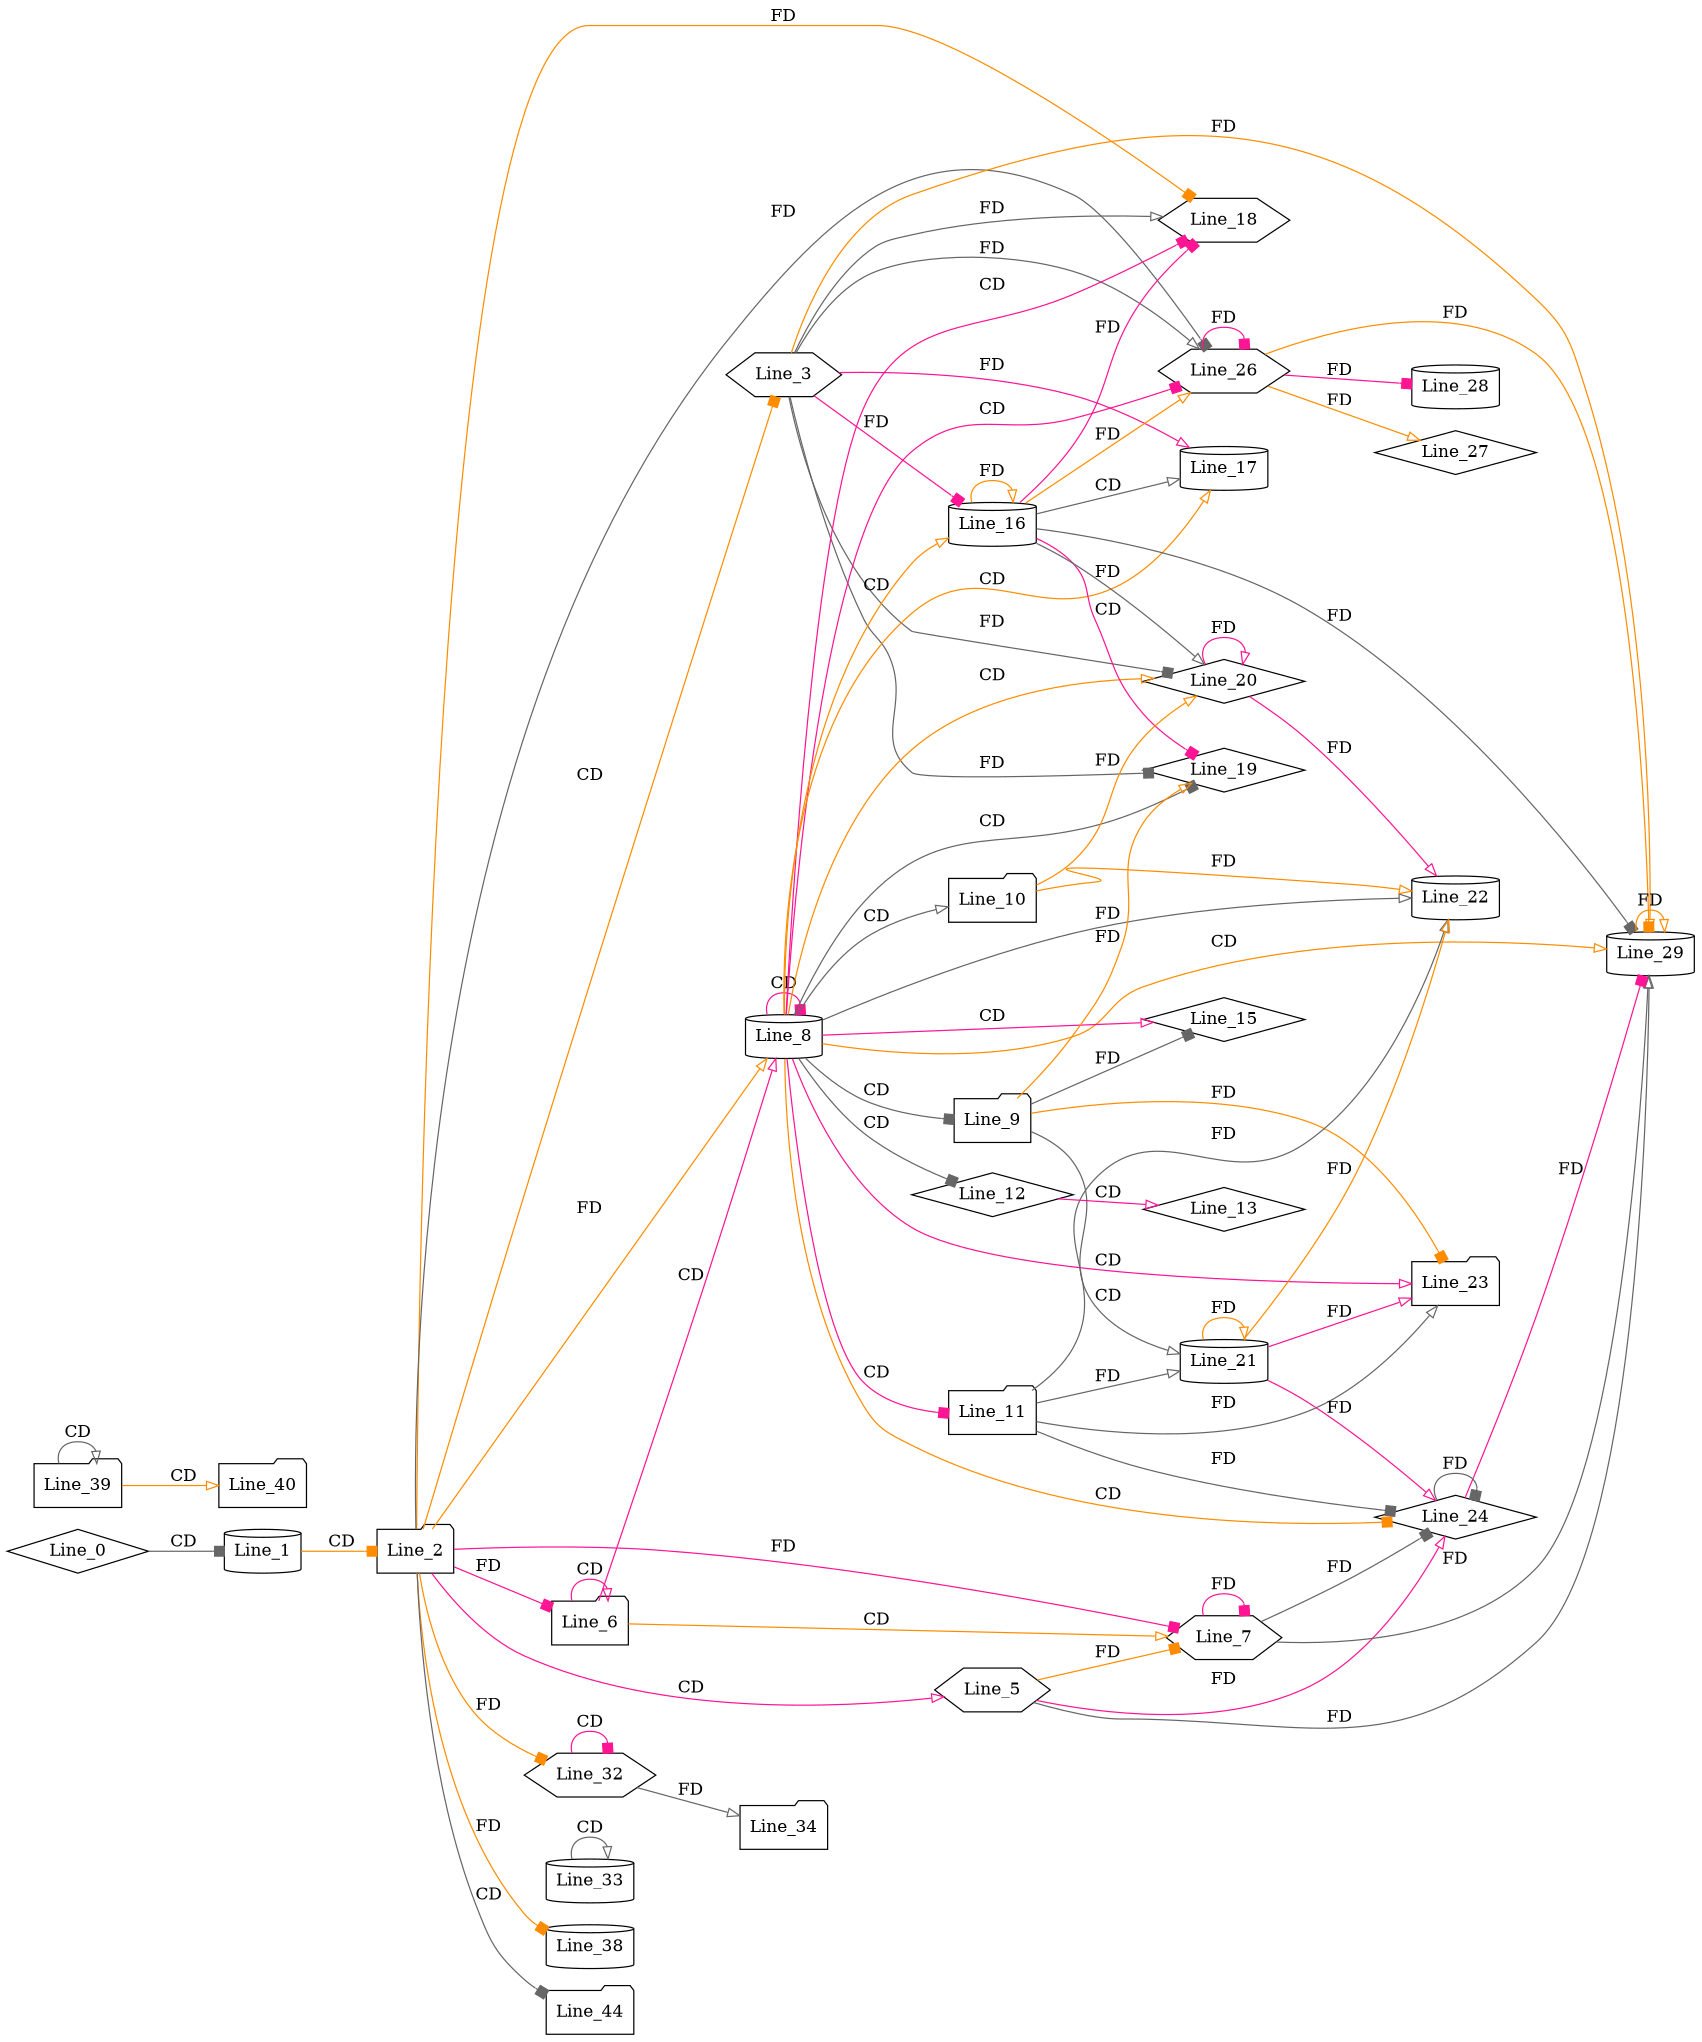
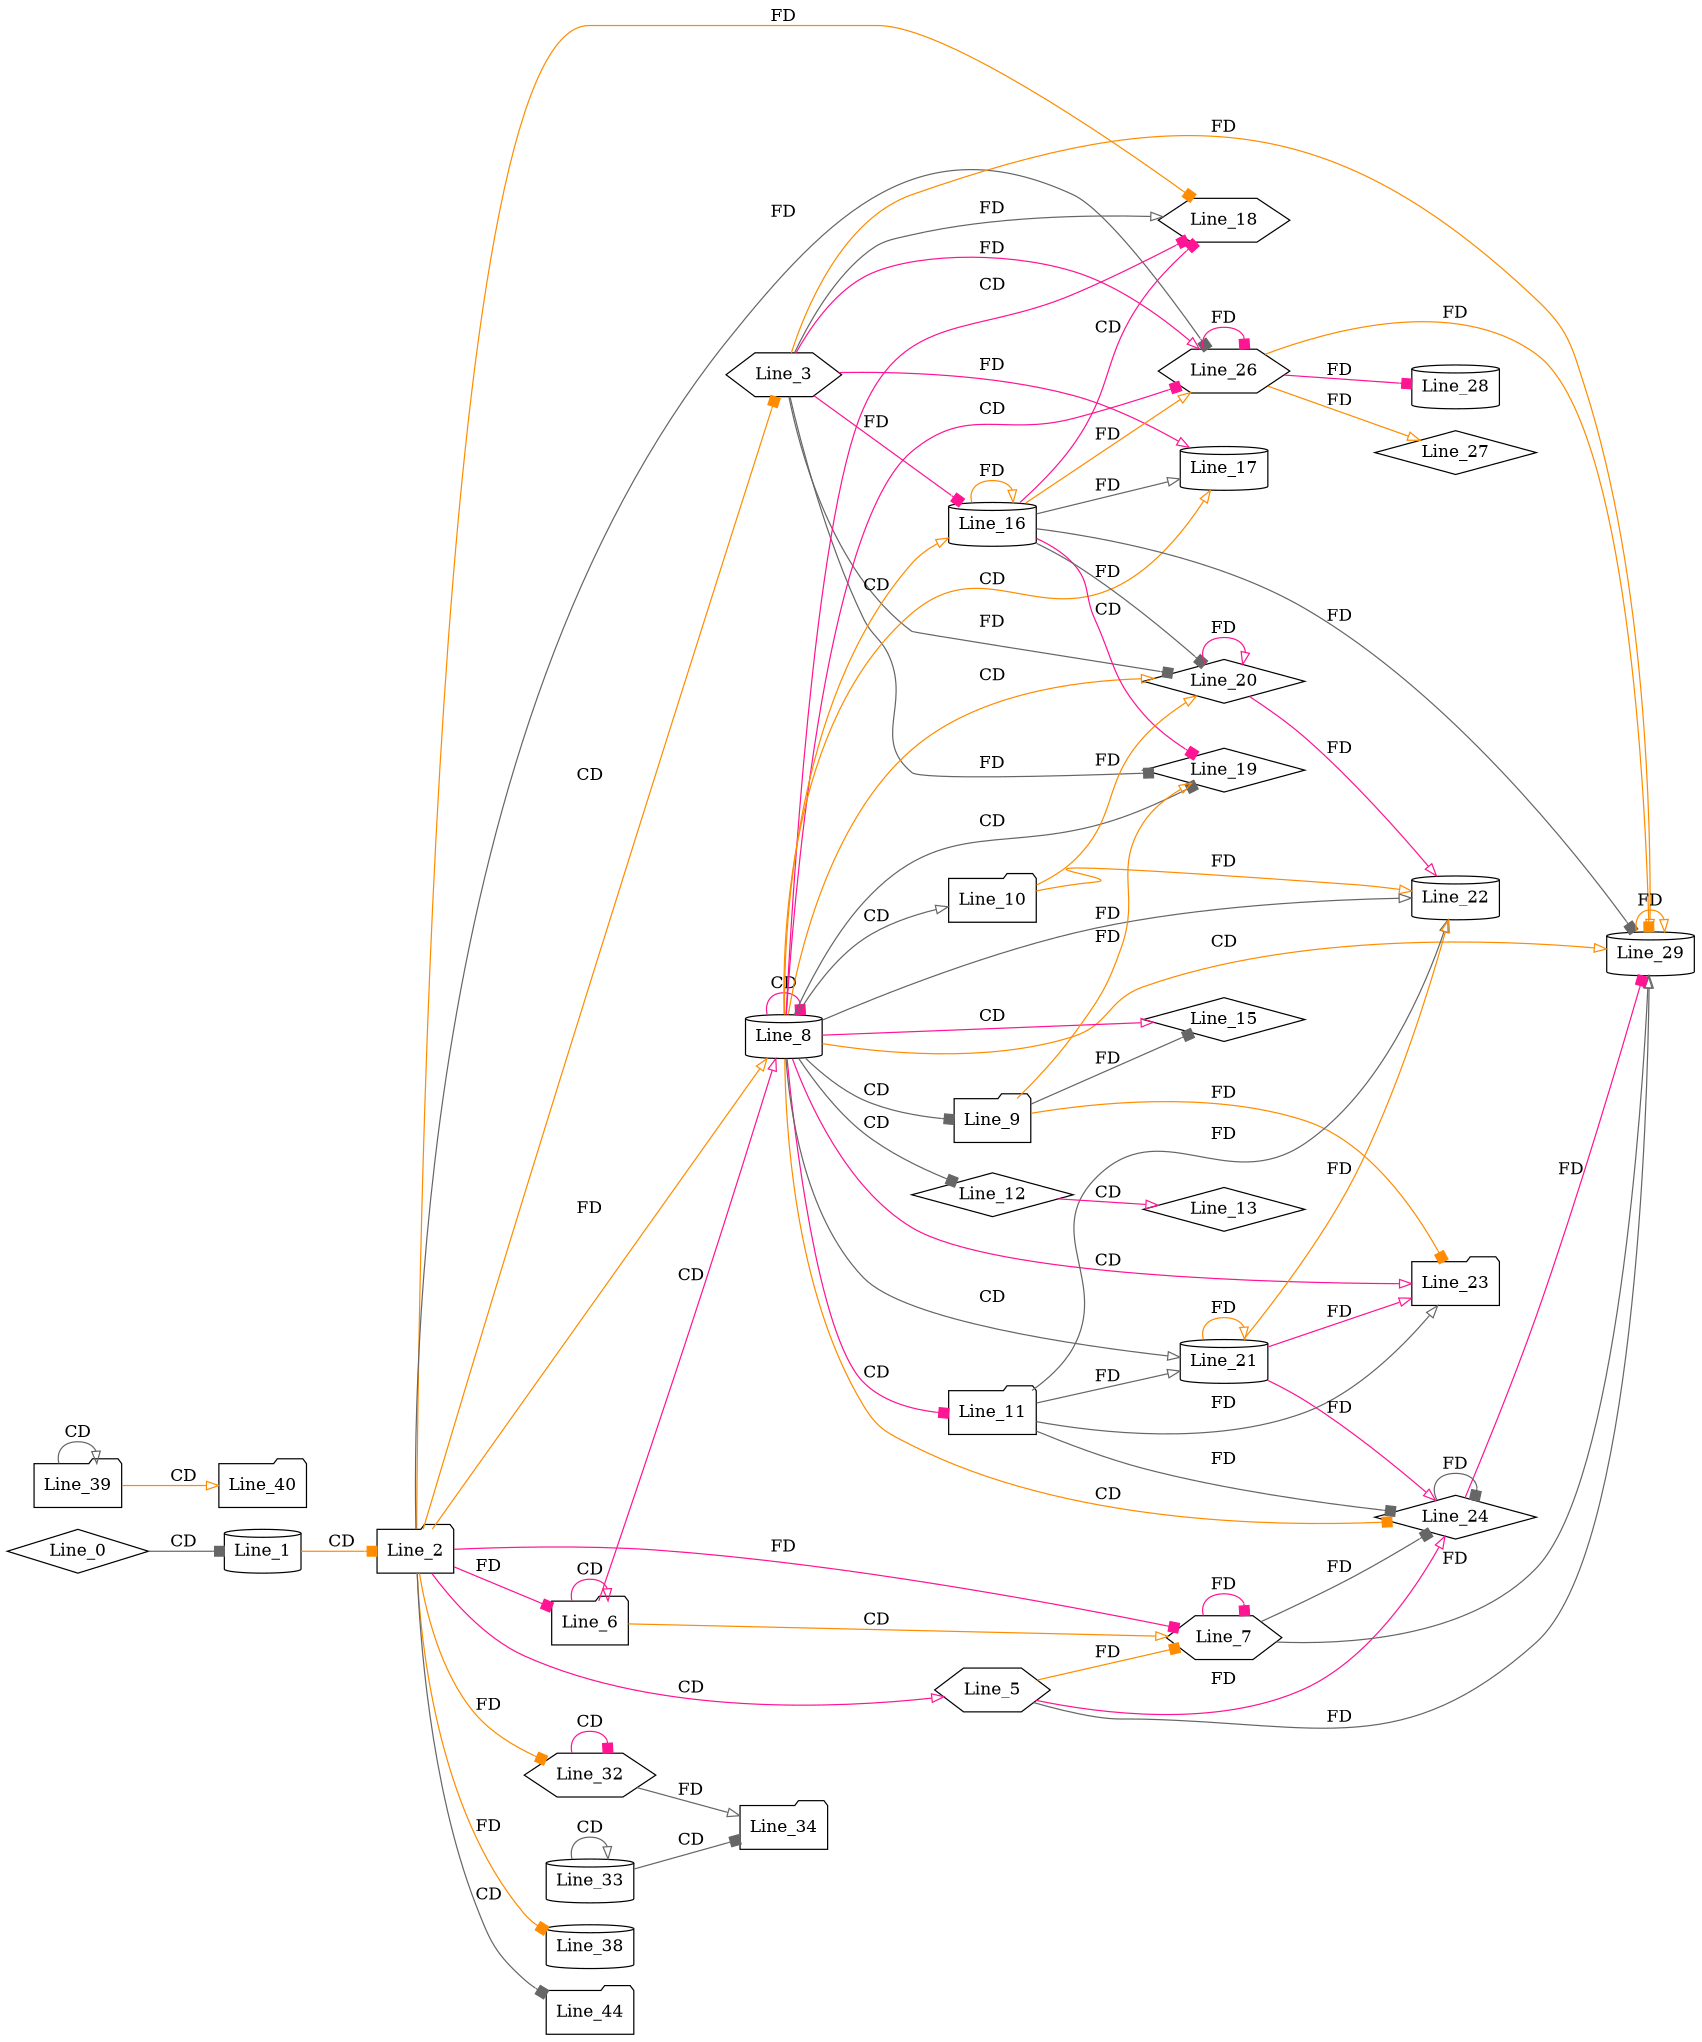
edge "Line_3" -> "Line_26": color gray40 -> deeppink
edge "Line_16" -> "Line_18": label "FD" -> "CD"
edge "Line_16" -> "Line_17": label "CD" -> "FD"
edge "Line_16" -> "Line_20": arrowhead onormal -> box
edge "Line_9" -> "Line_21": now "Line_8" -> "Line_21"
edge "Line_33" -> "Line_34": added, label "CD"
